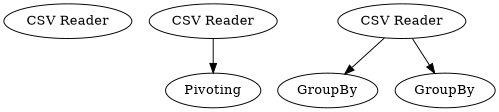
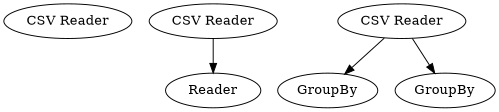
node "Pivoting": label "Pivoting" -> "Reader"
